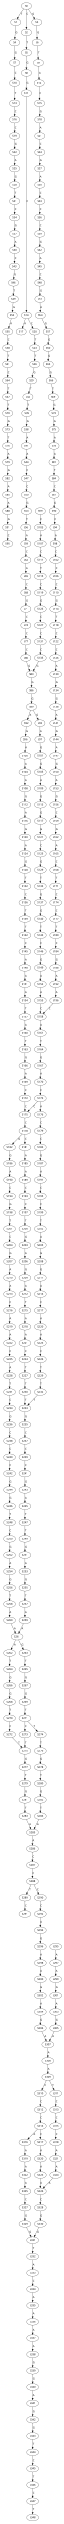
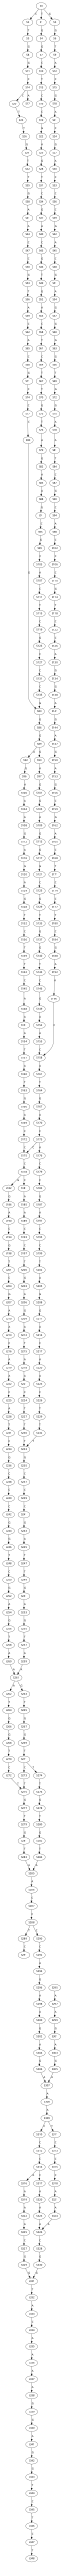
edge "S95" -> "S99": added, label "G"
